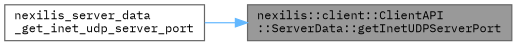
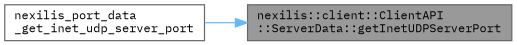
node "nexilis_server_data _get_inet_udp_server_port": label "nexilis_server_data _get_inet_udp_server_port" -> "nexilis_port_data _get_inet_udp_server_port"
